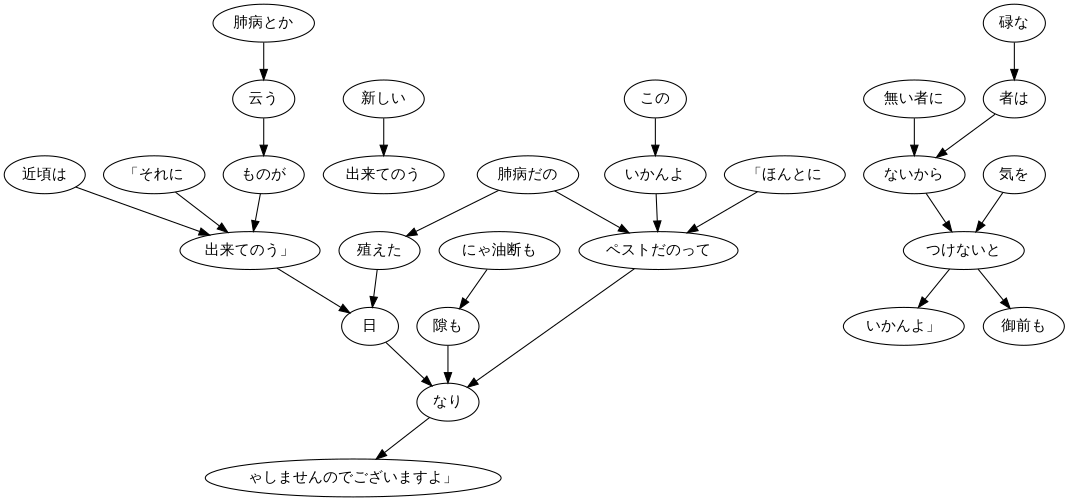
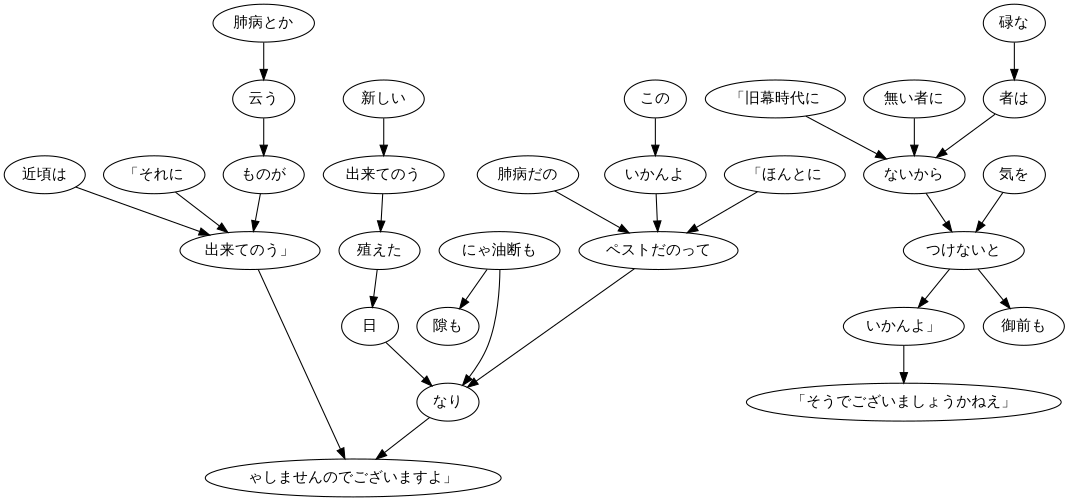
node "「旧幕時代に": added
edge "肺病だの" -> "殖えた": now "出来てのう" -> "殖えた"
edge "出来てのう」" -> "日": now "出来てのう」" -> "ゃしませんのでございますよ」"
edge "隙も" -> "なり": now "にゃ油断も" -> "なり"
node "「そうでございましょうかねえ」": added
